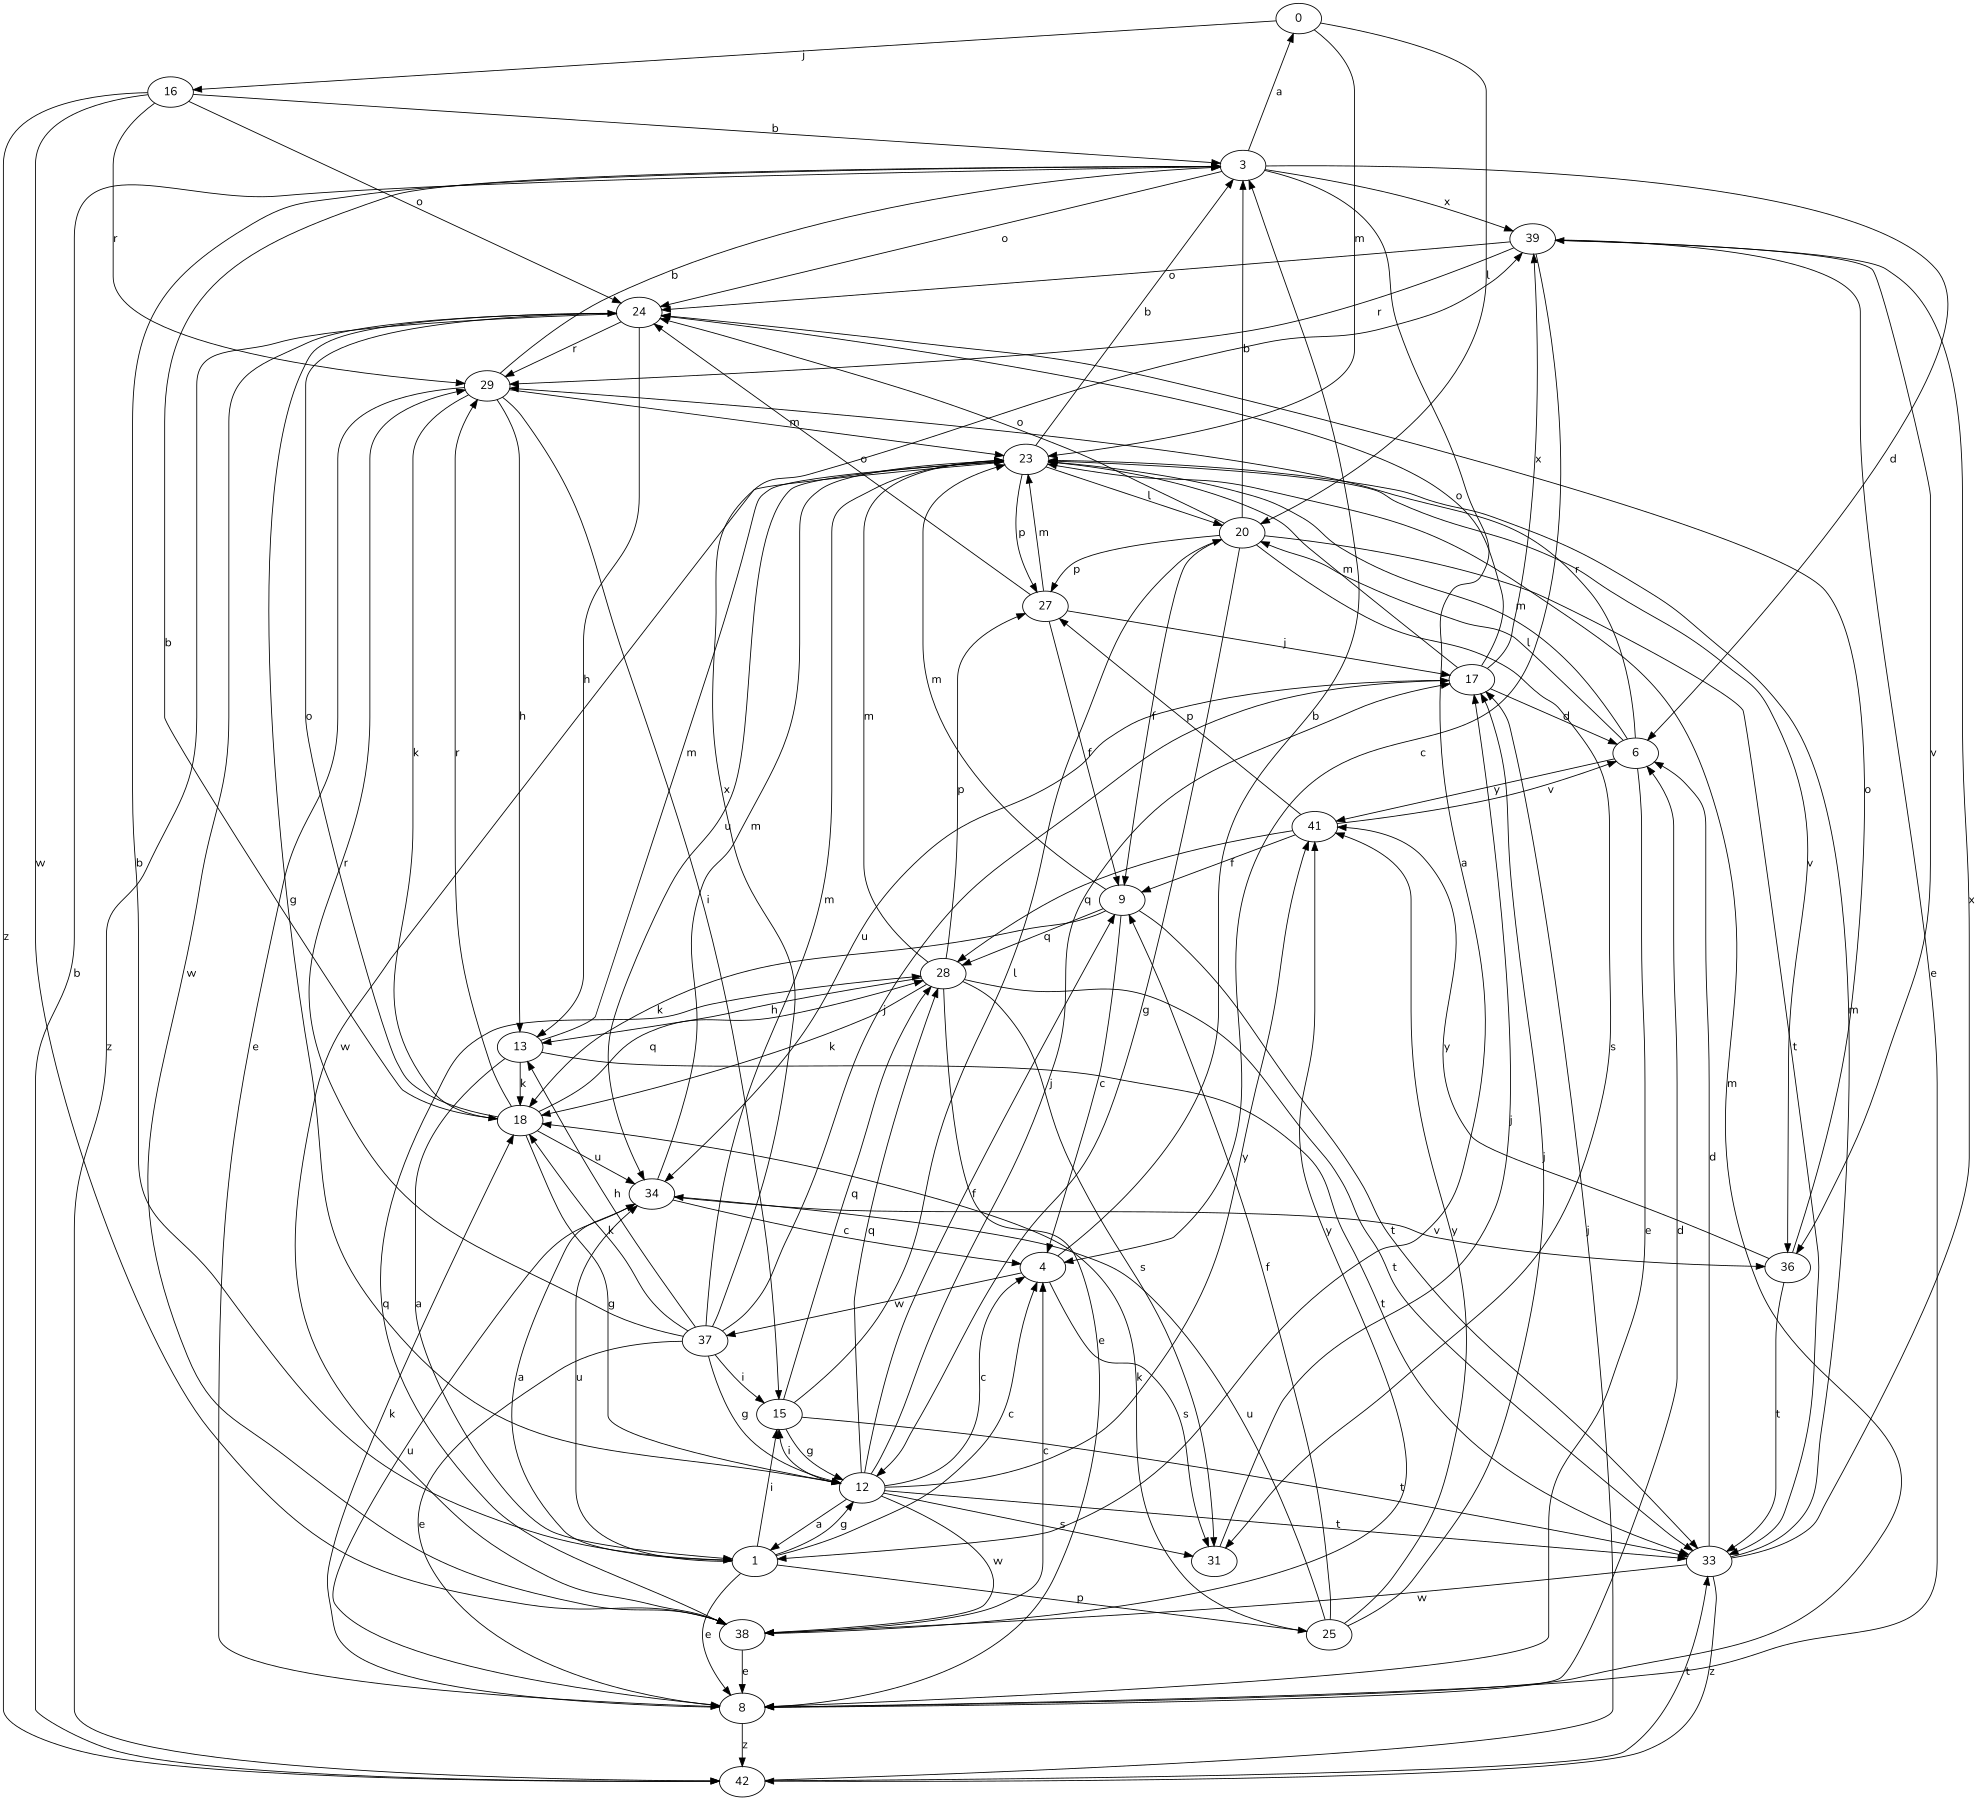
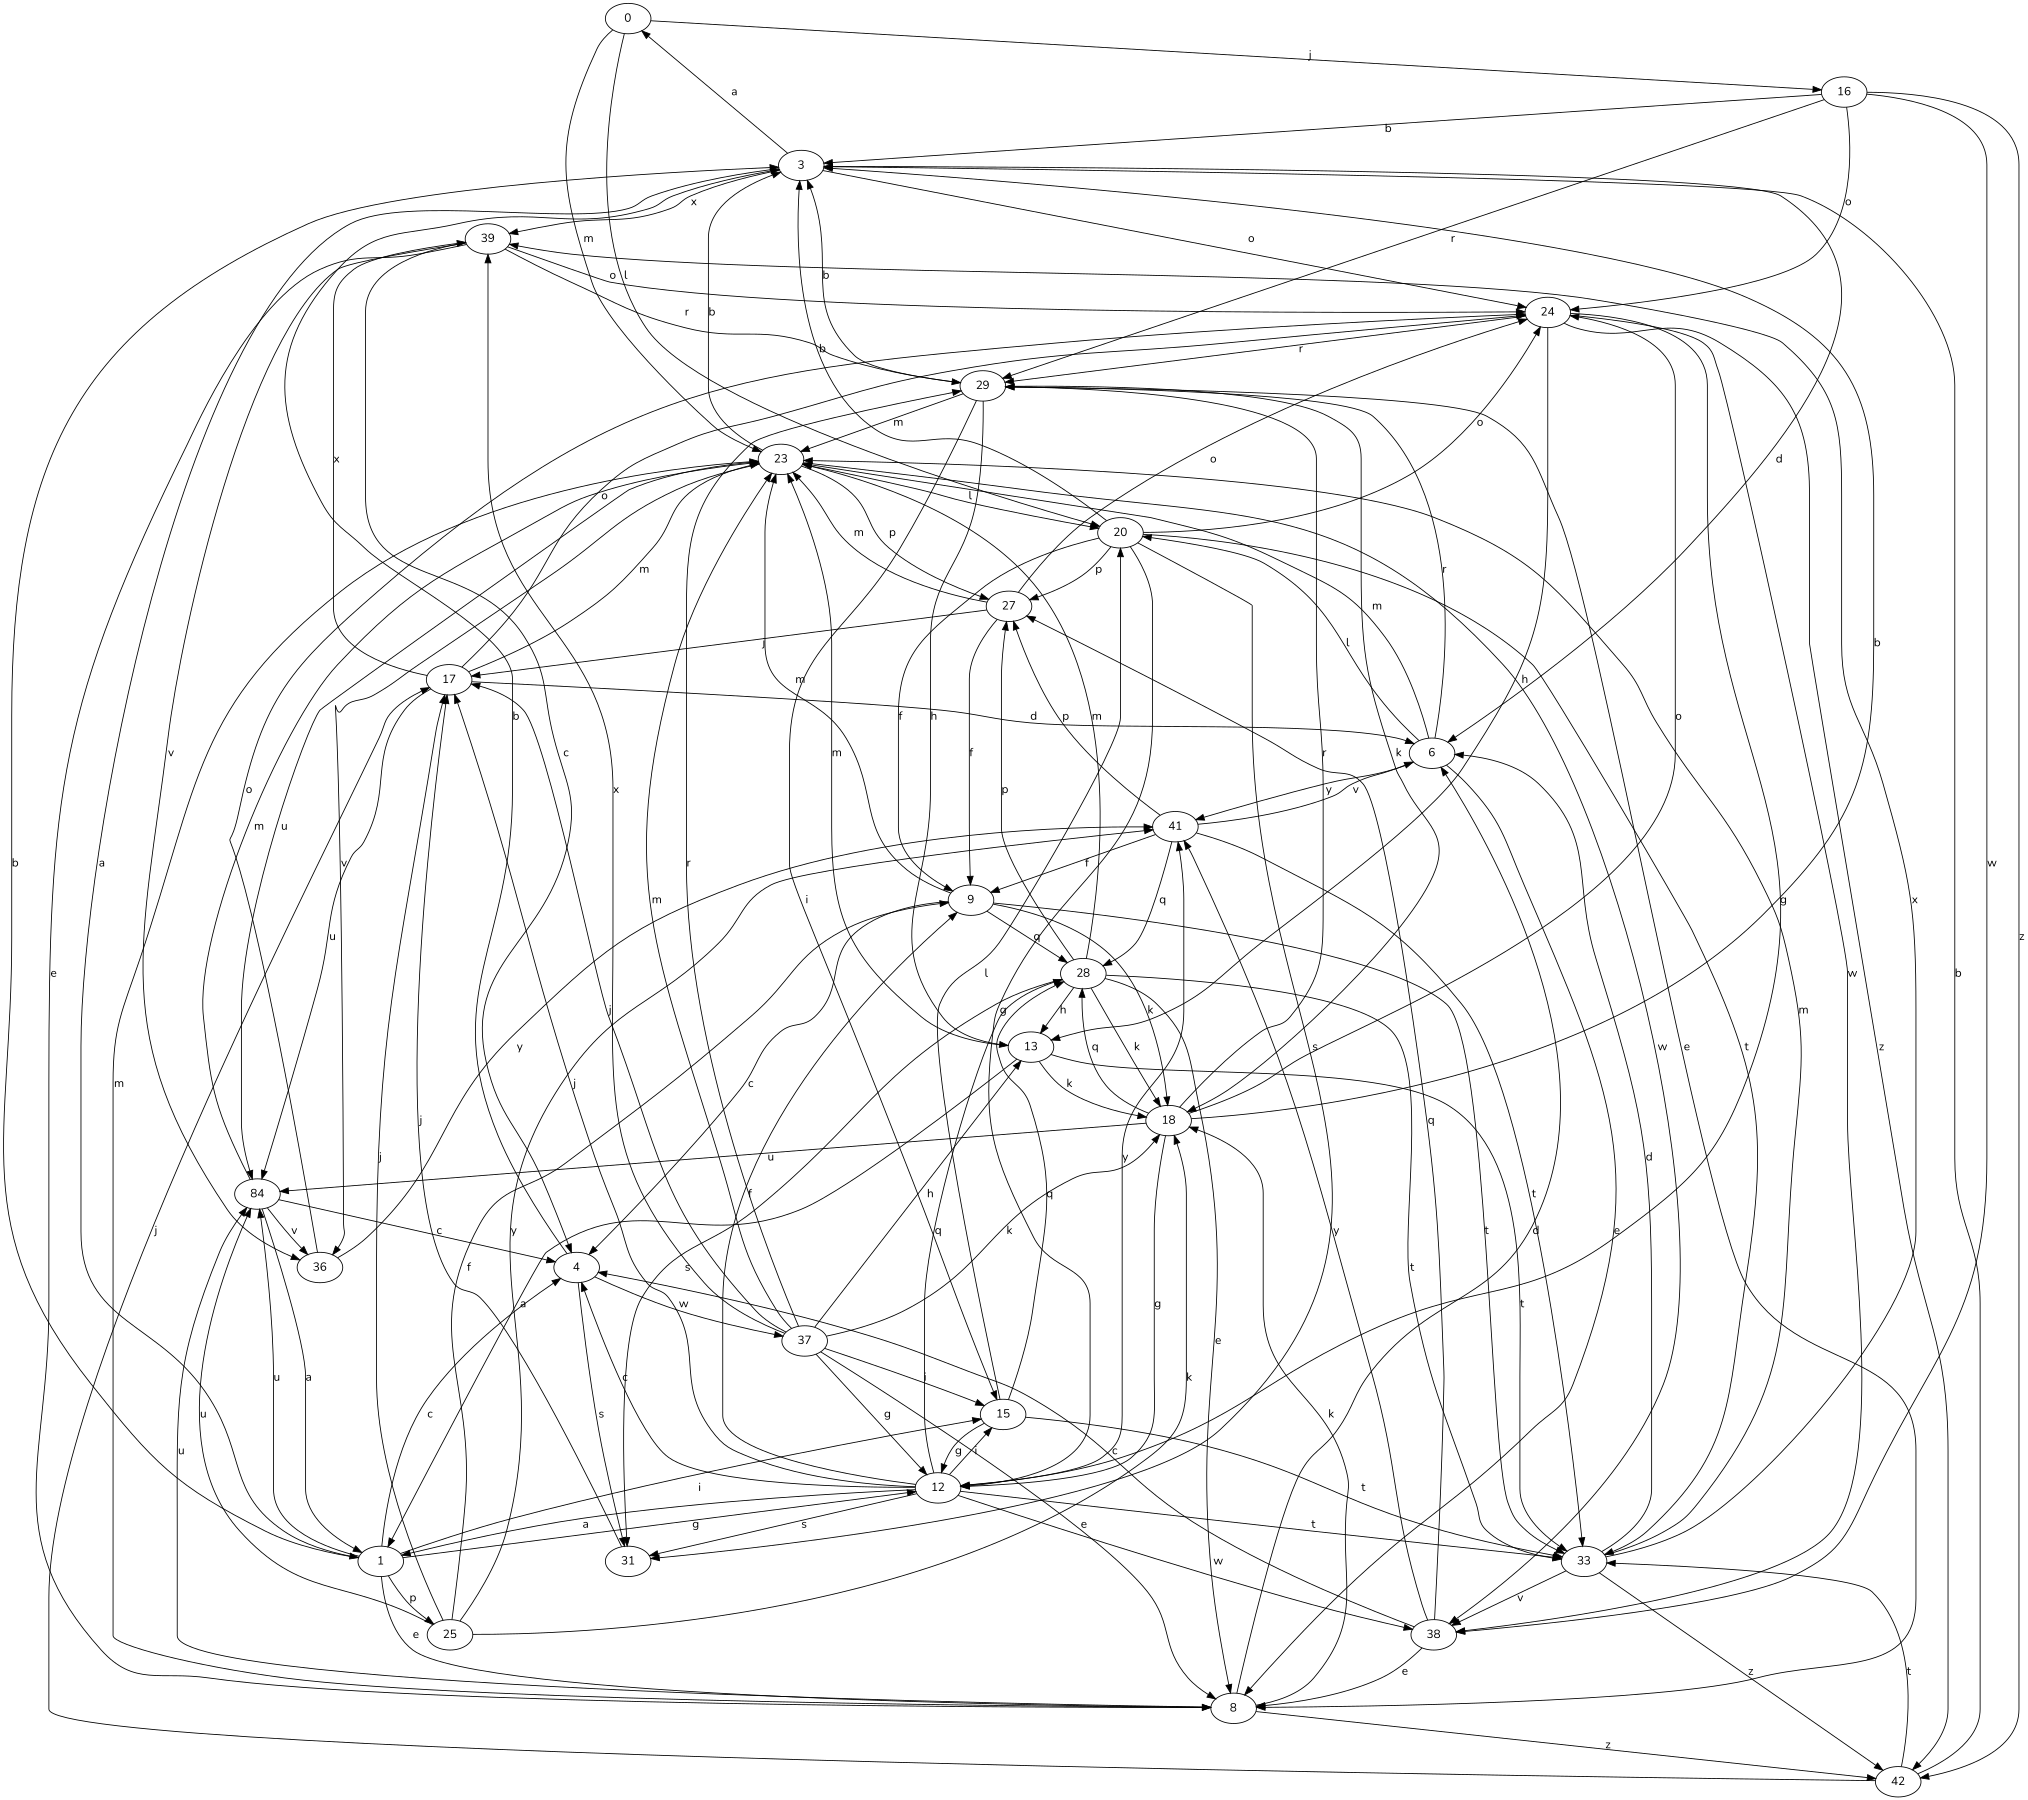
node "34": label "34" -> "84"
edge "38" -> "28": now "38" -> "27"
edge "36" -> "33": now "41" -> "33"
edge "33" -> "38": label "w" -> "v"
